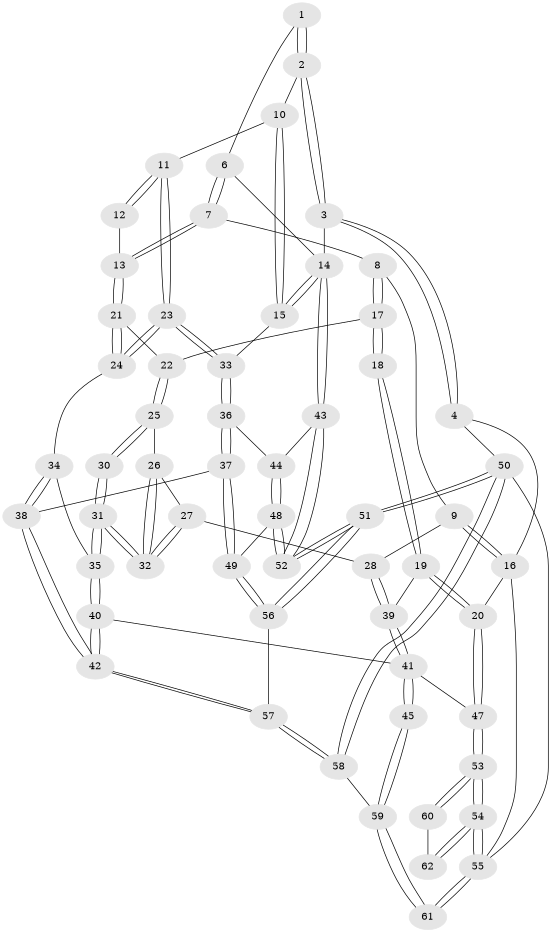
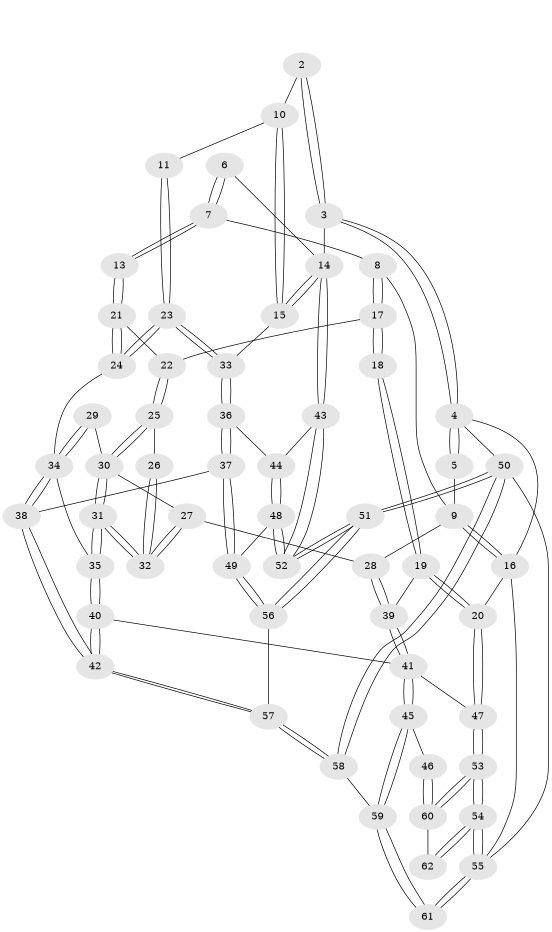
node "1": removed
node "12": removed
node "29": added
node "5": added
edge "26" -- "27": now "30" -- "27"
node "46": added
